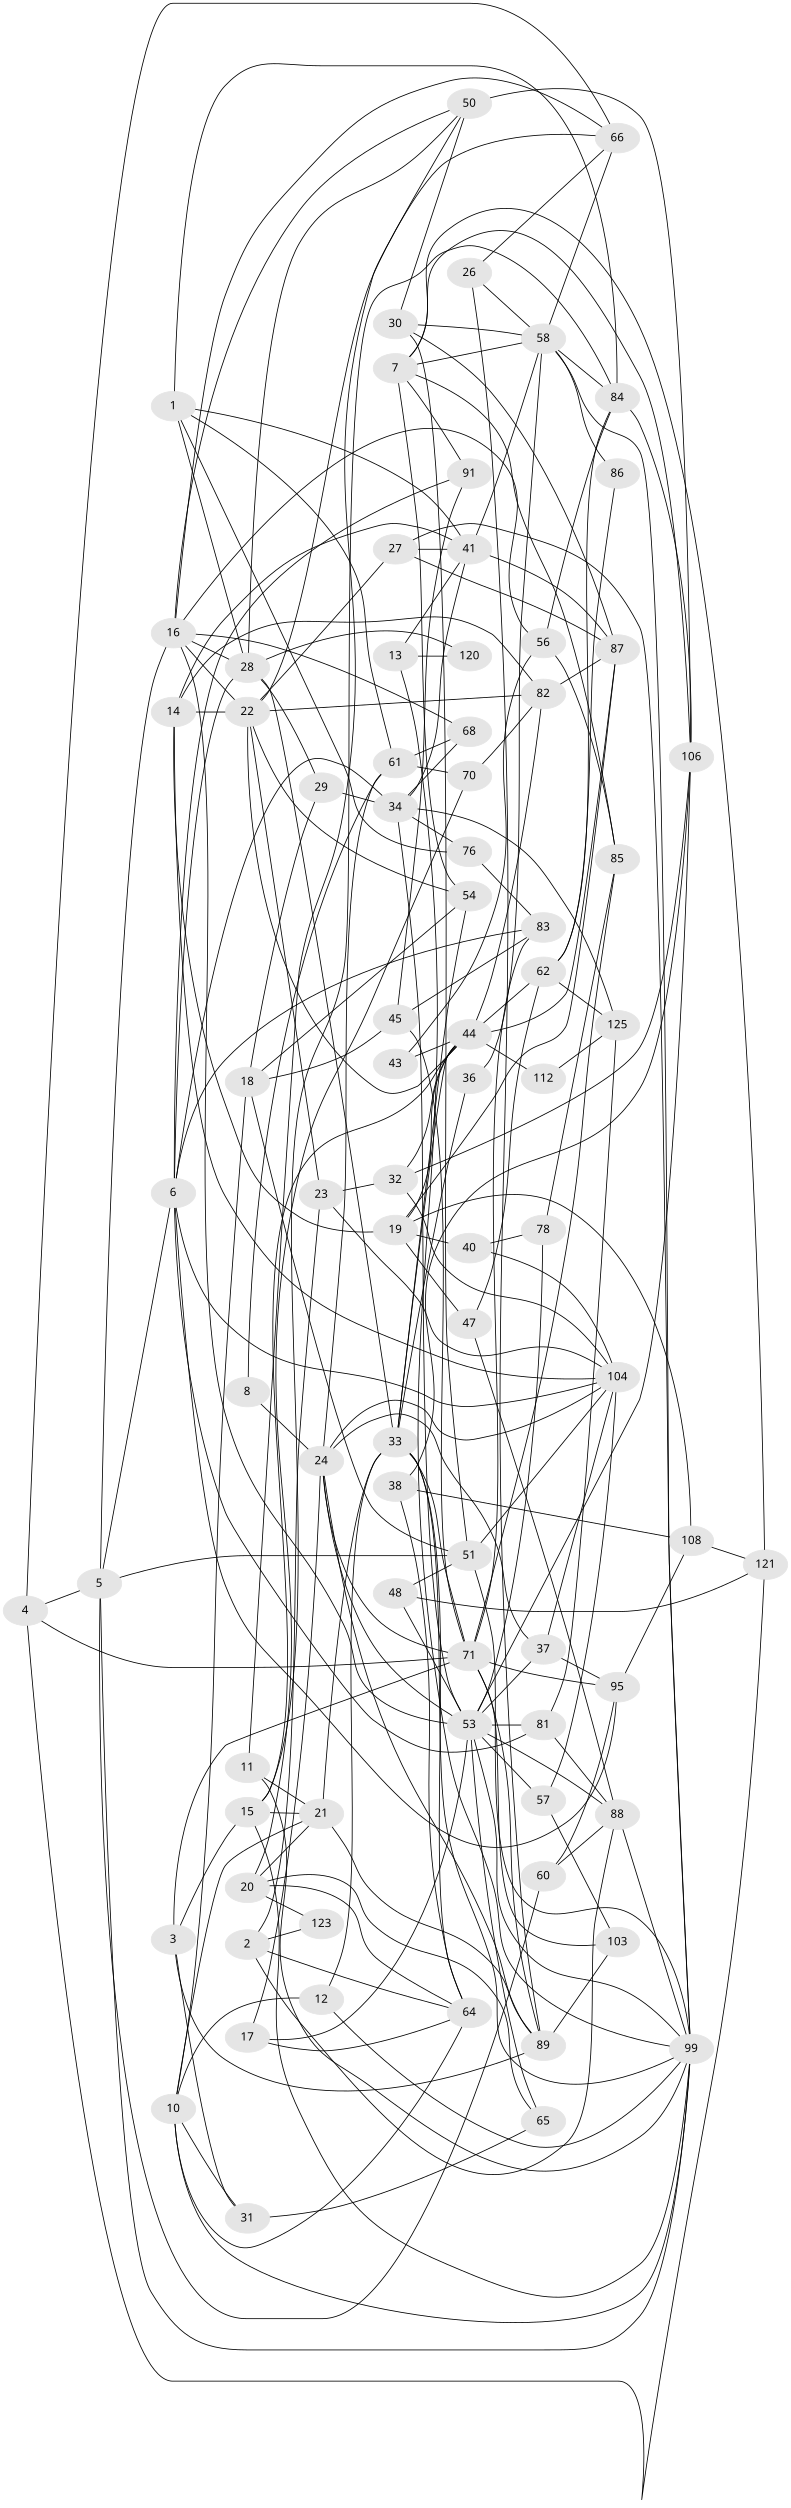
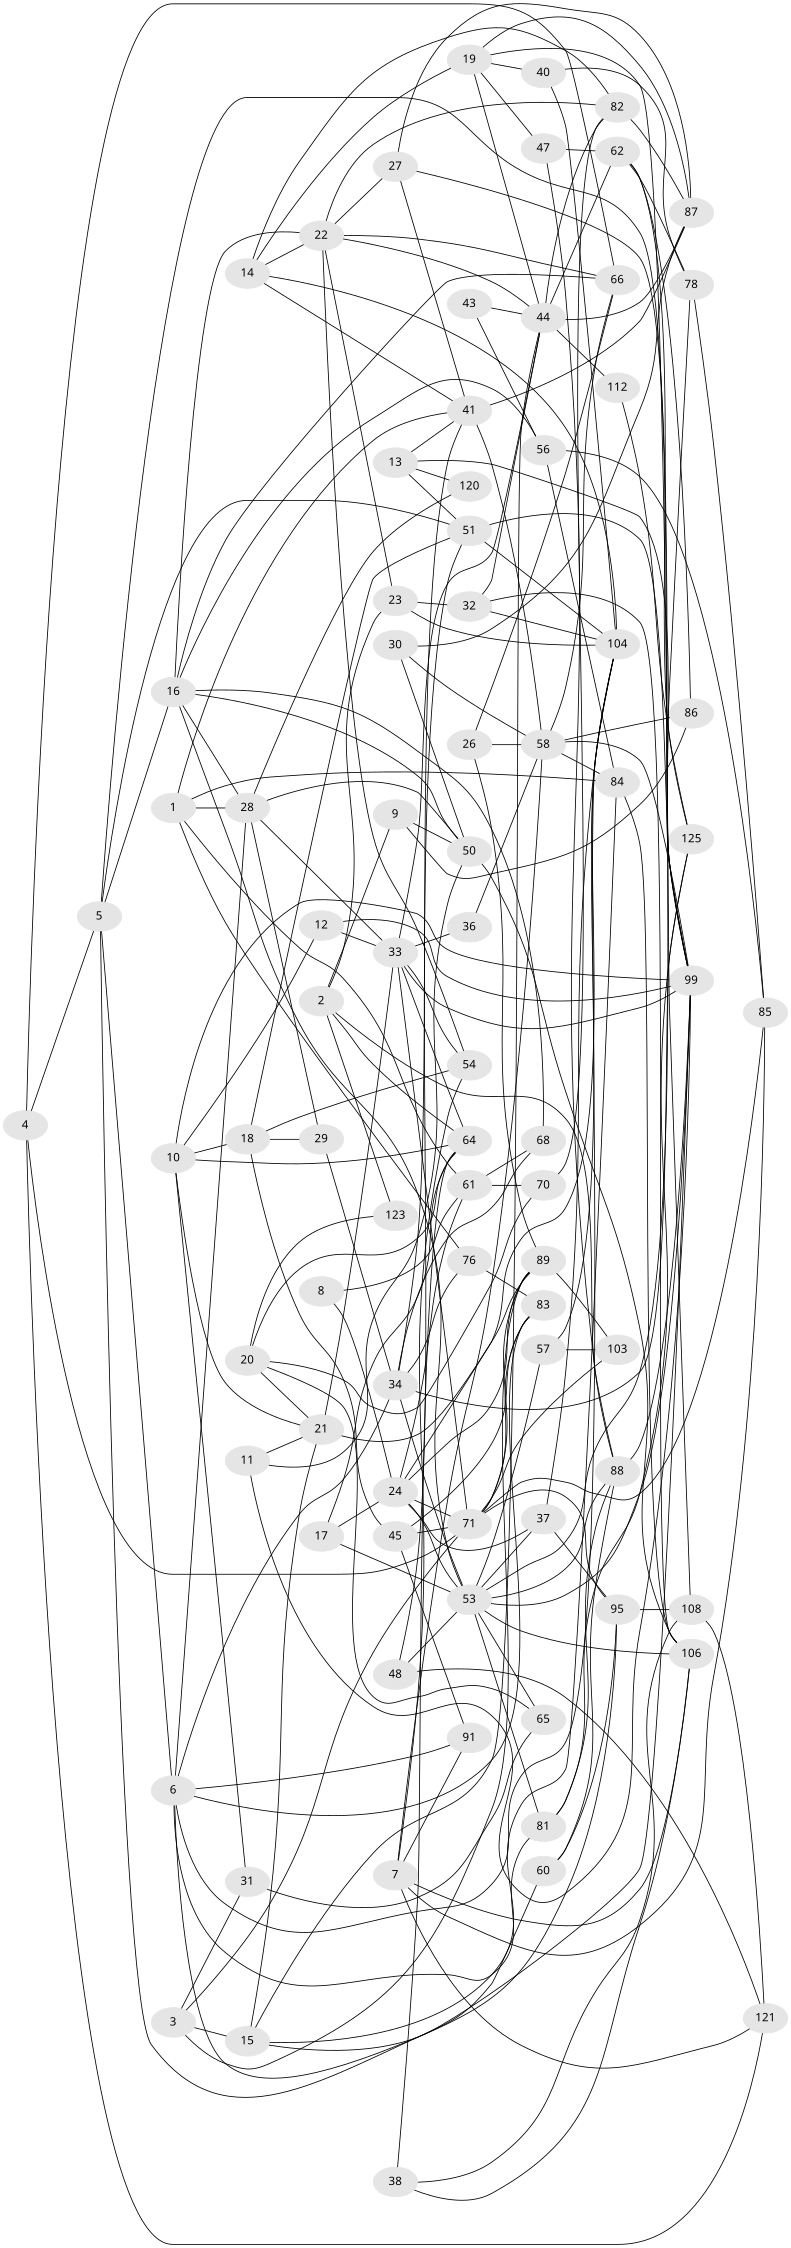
edge "84" -- "62": now "78" -- "62"
node "9": added
edge "30" -- "51": now "13" -- "51"
